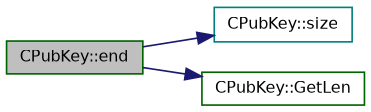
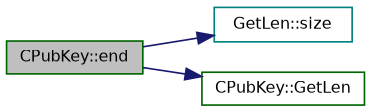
node "CPubKey::size": label "CPubKey::size" -> "GetLen::size"
